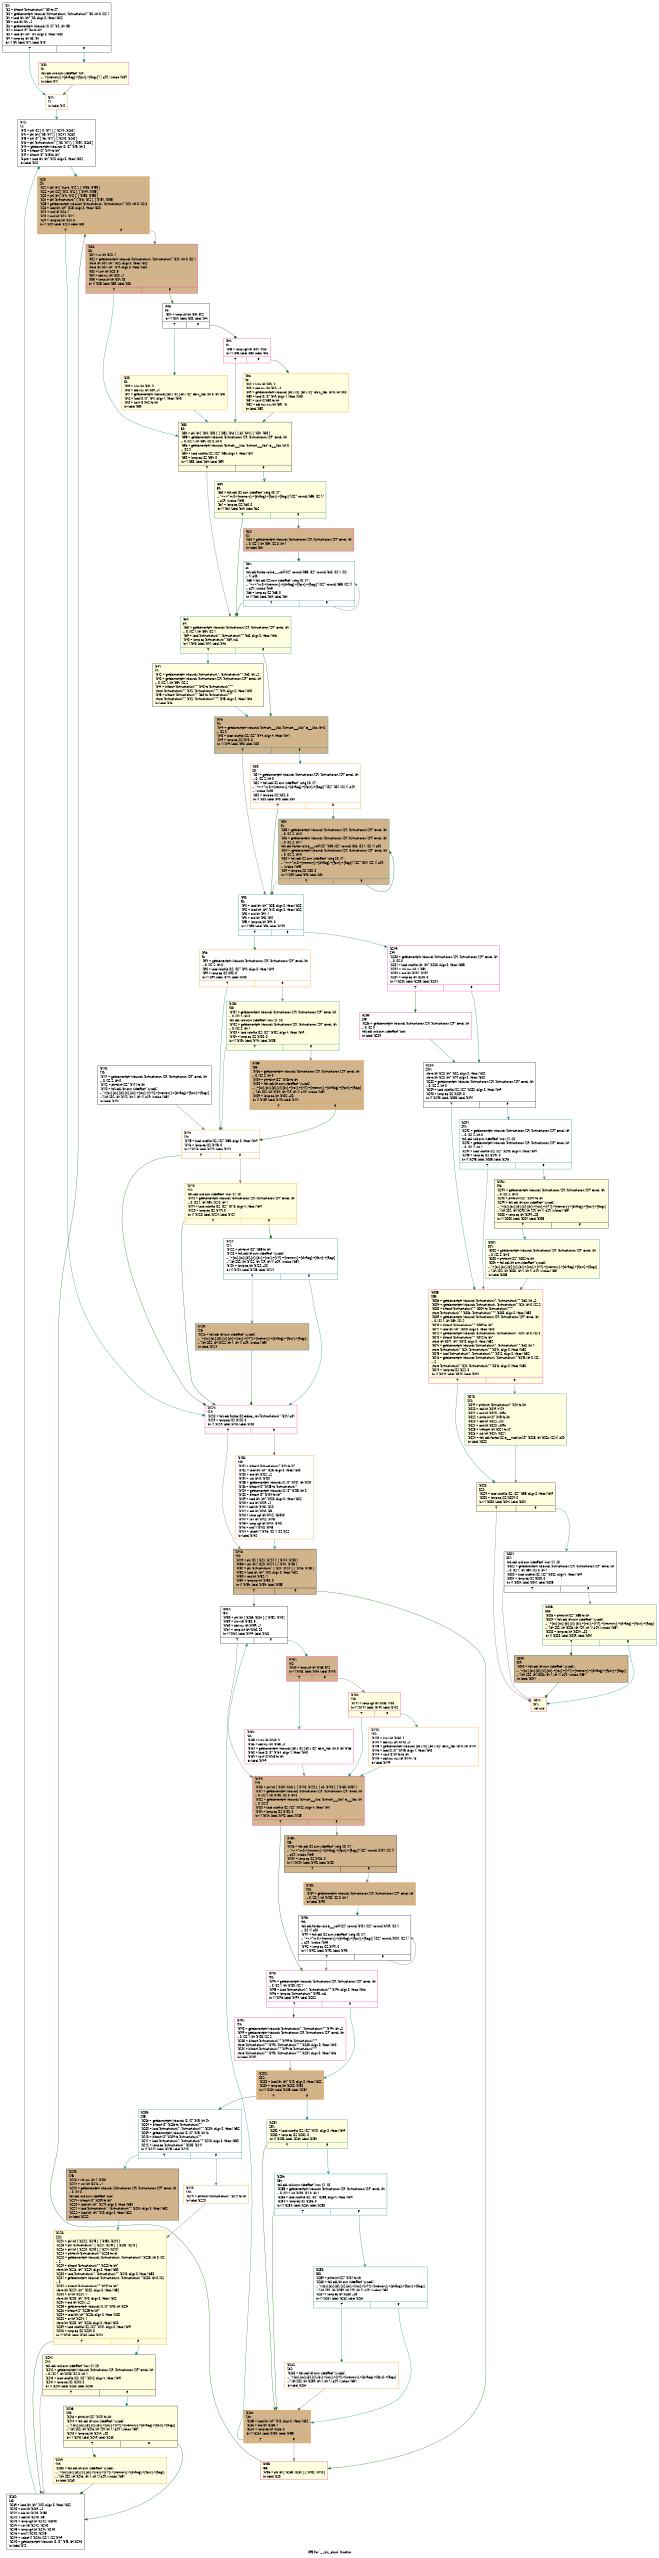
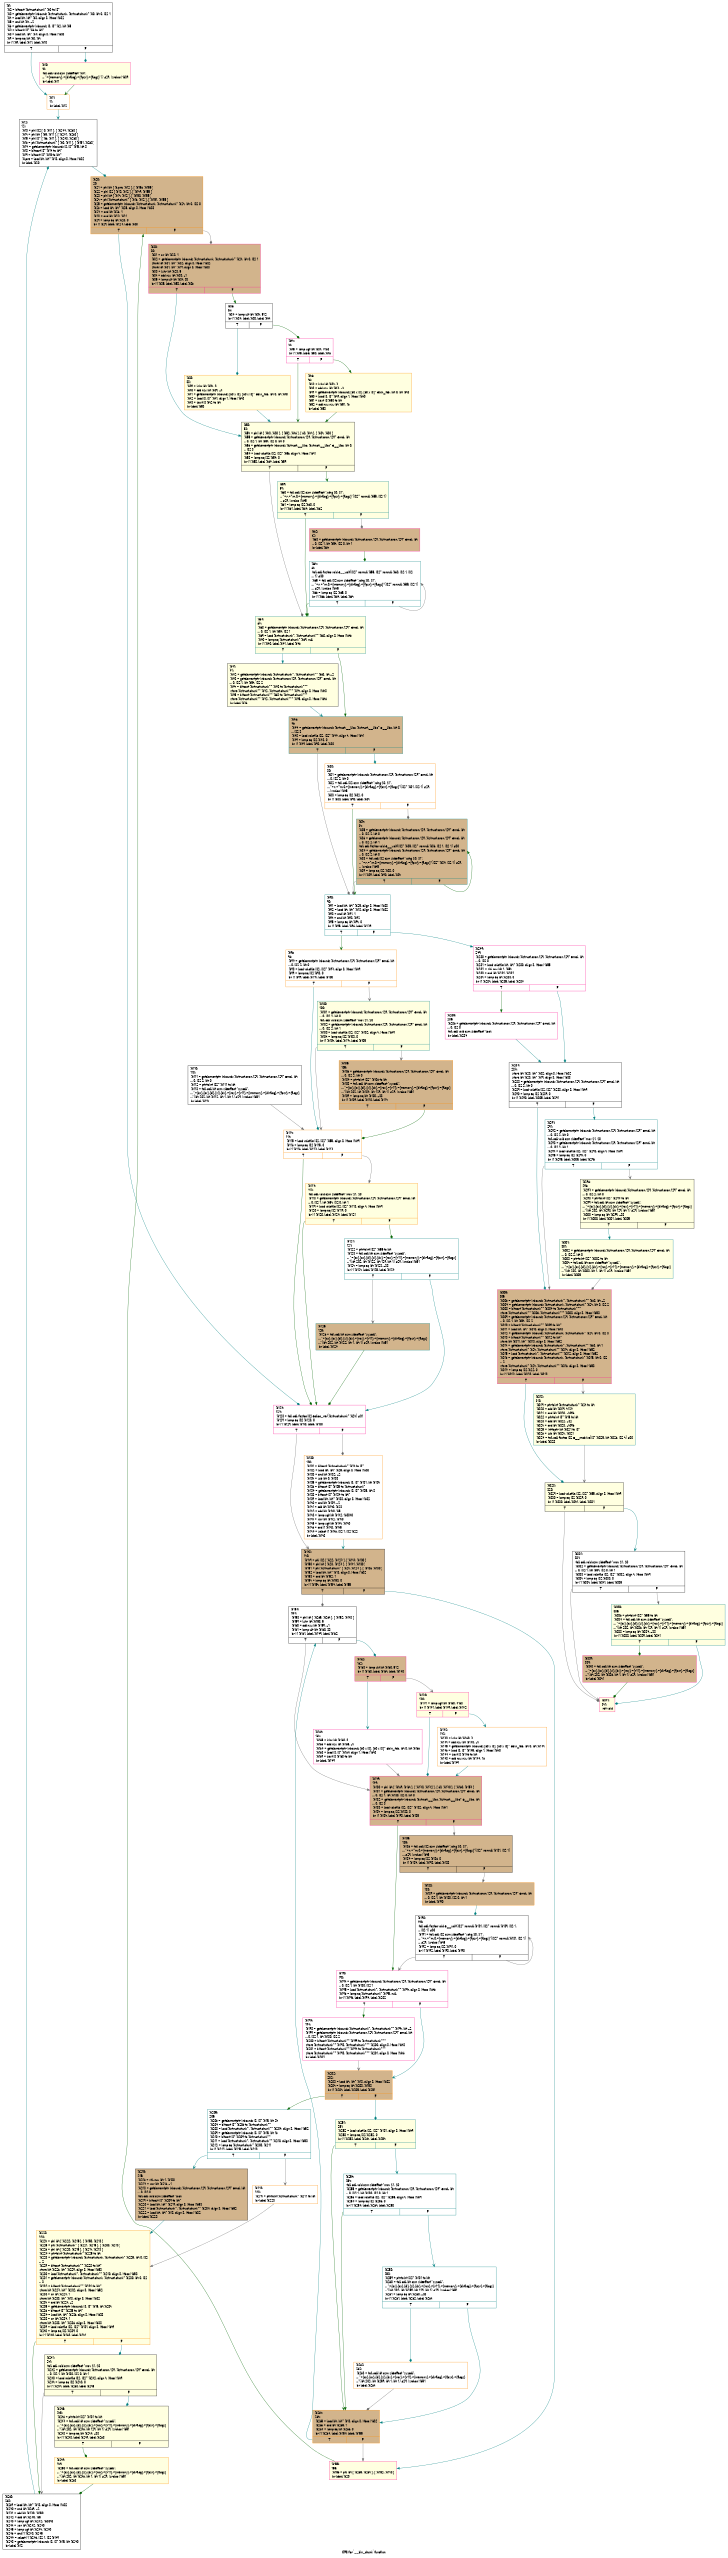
node "%305:": fillcolor lightyellow -> tan
node "%339:": color black -> deeppink
edge "%148:" -> "%155:": color darkgreen -> teal
edge "%245:" -> "%268:": removed
